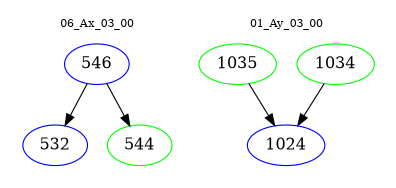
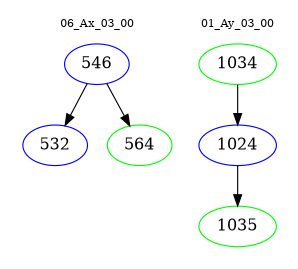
edge "1035" -> "1024": reversed
node "544": label "544" -> "564"
